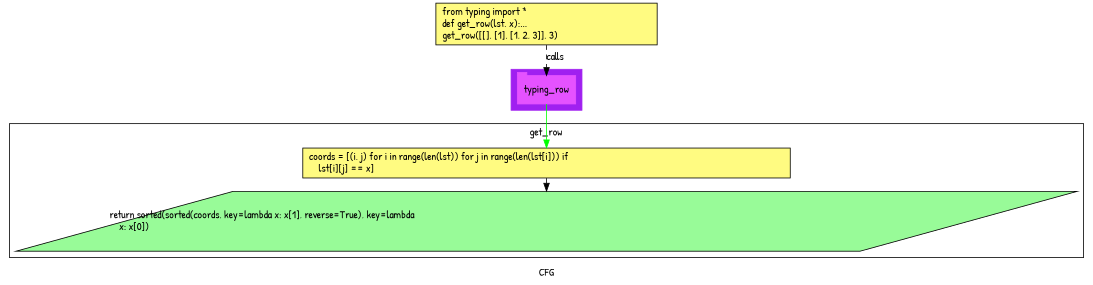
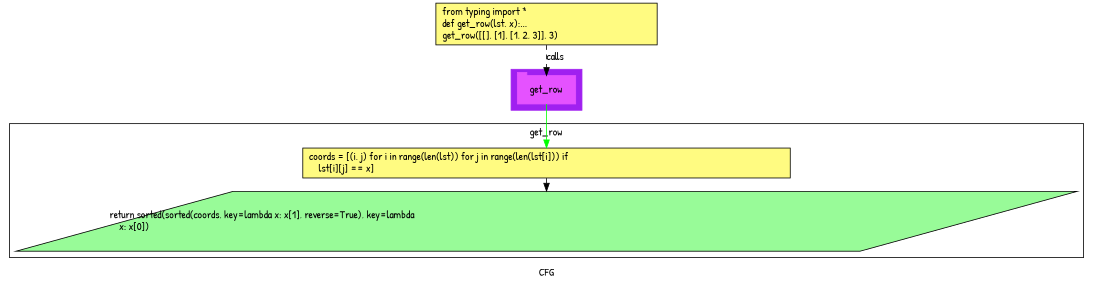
node "typing_row": label "typing_row" -> "get_row"
